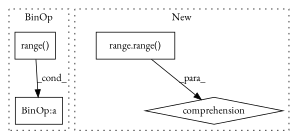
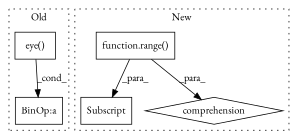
cluster "BinOp": label "BinOp" -> "Old"
node "range()": label "range()" -> "eye()"
node "range.range()": label "range.range()" -> "function.range()"
node "Subscript": added
